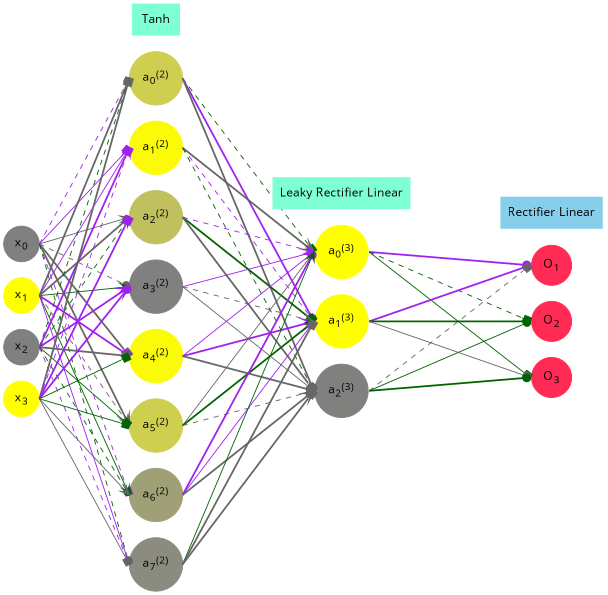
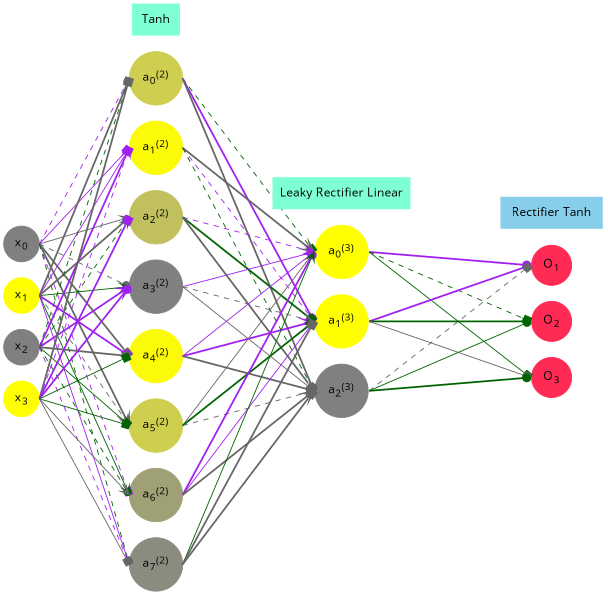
node "Rectifier Linear": label "Rectifier Linear" -> "Rectifier Tanh"
